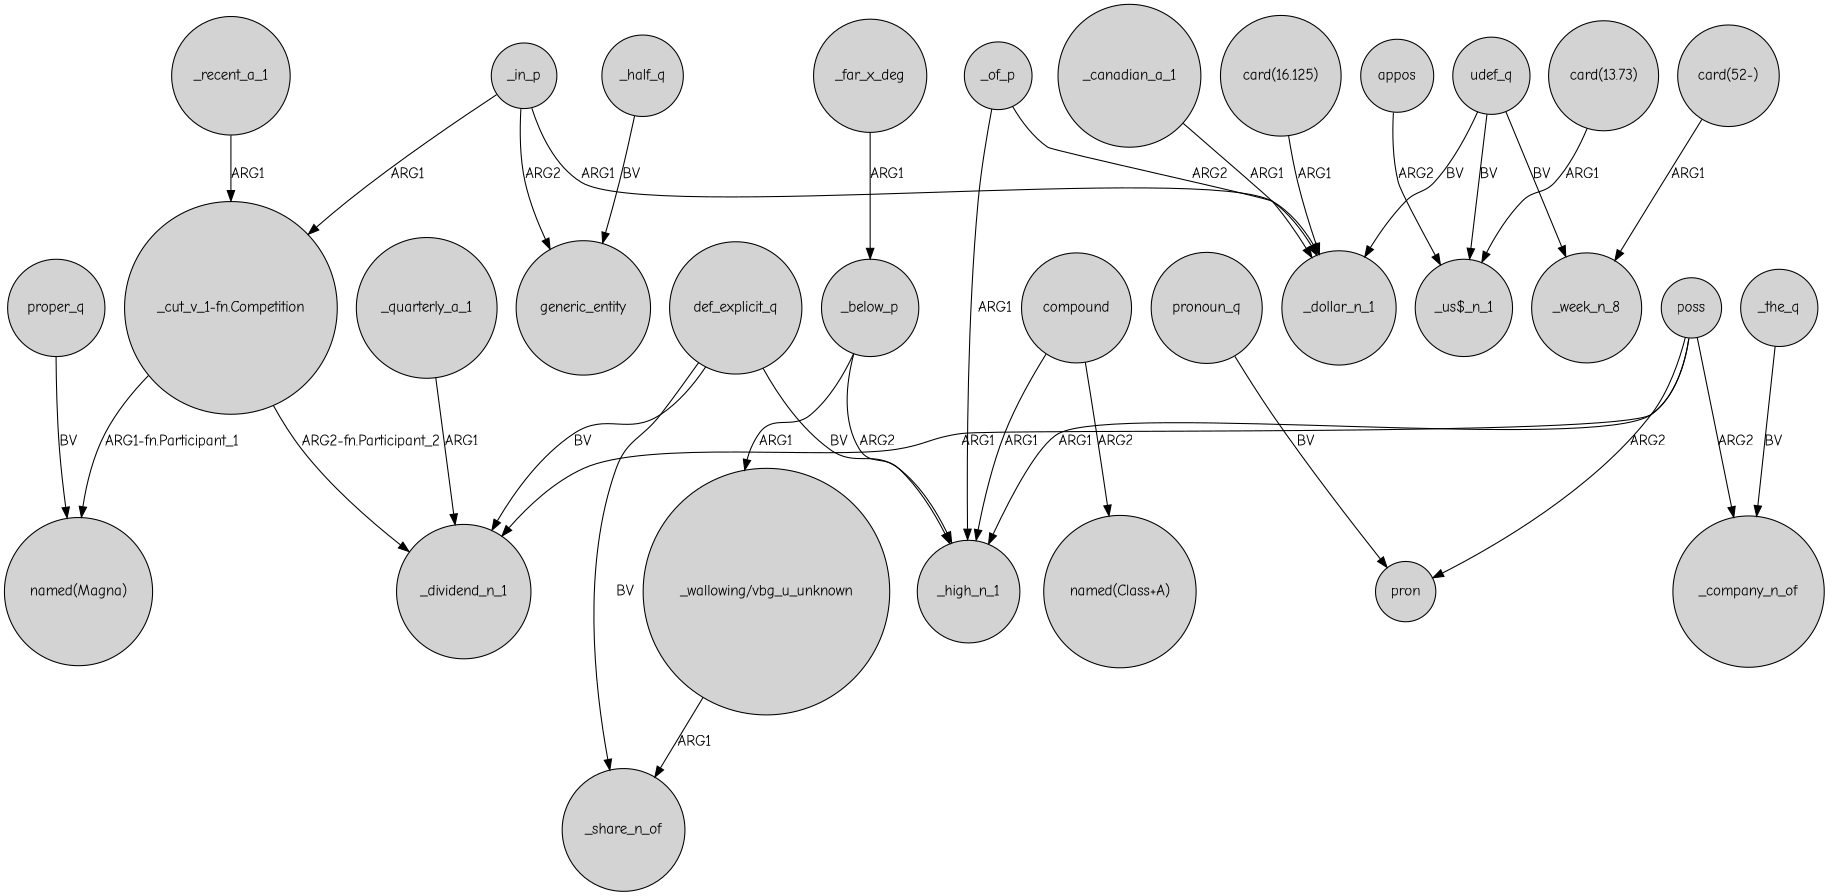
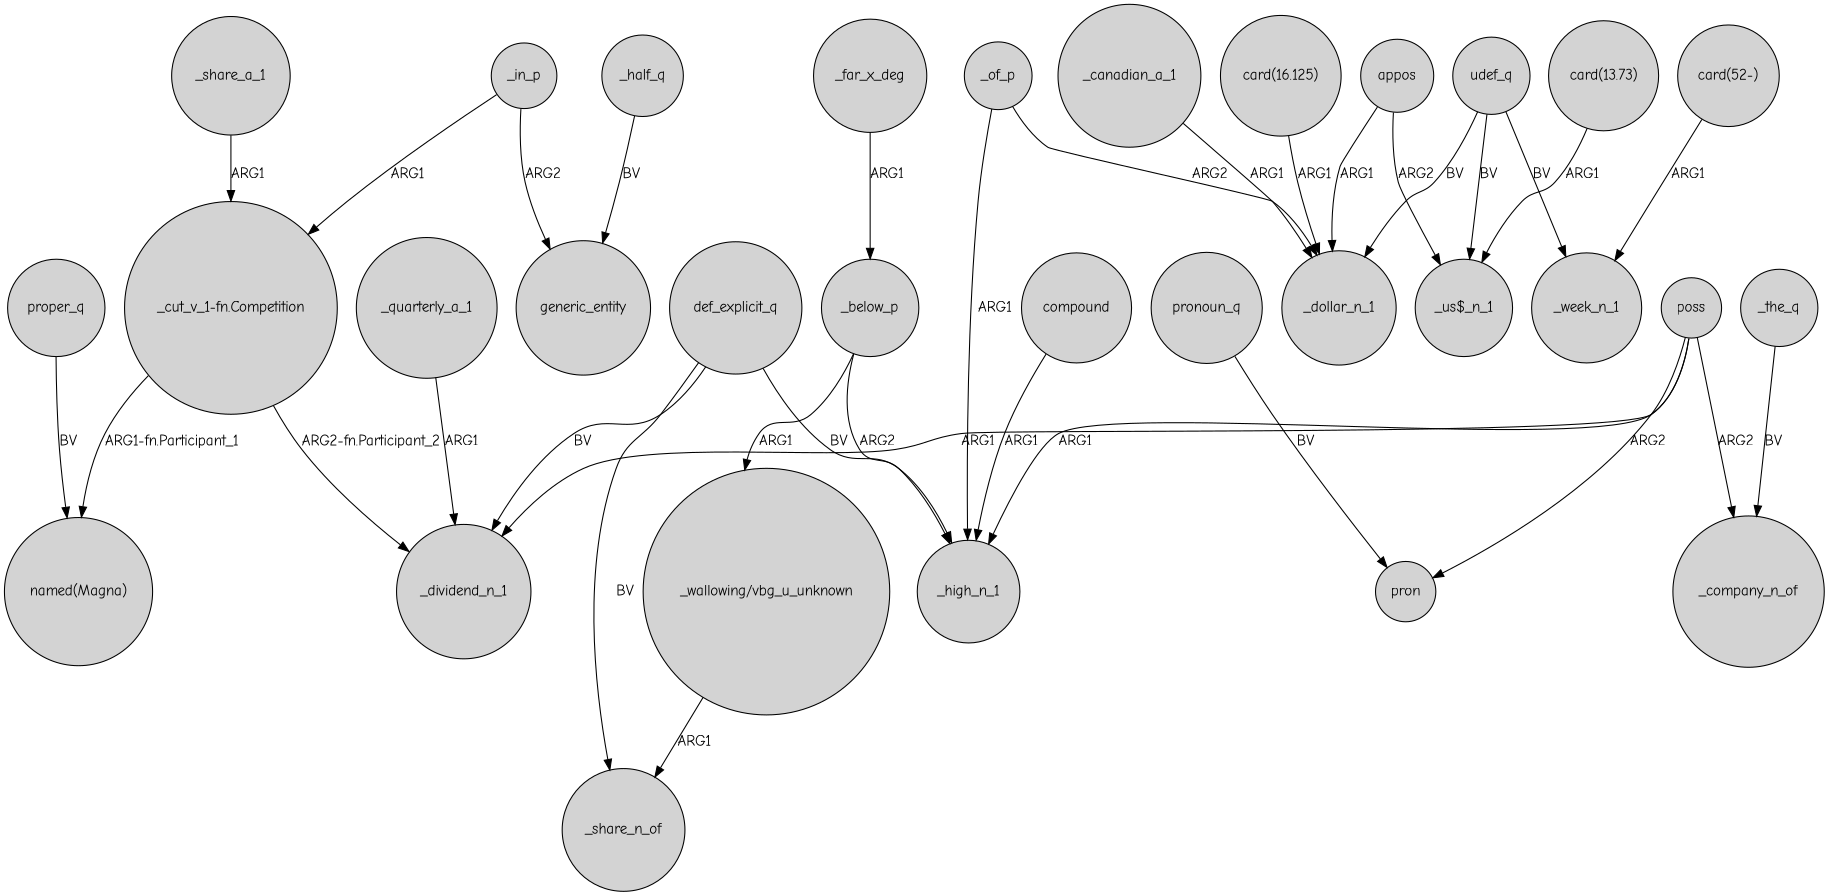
node "_recent_a_1": label "_recent_a_1" -> "_share_a_1"
edge "_in_p" -> "_dollar_n_1": now "appos" -> "_dollar_n_1"
node "_week_n_8": label "_week_n_8" -> "_week_n_1"
node "named(Class+A)": removed
